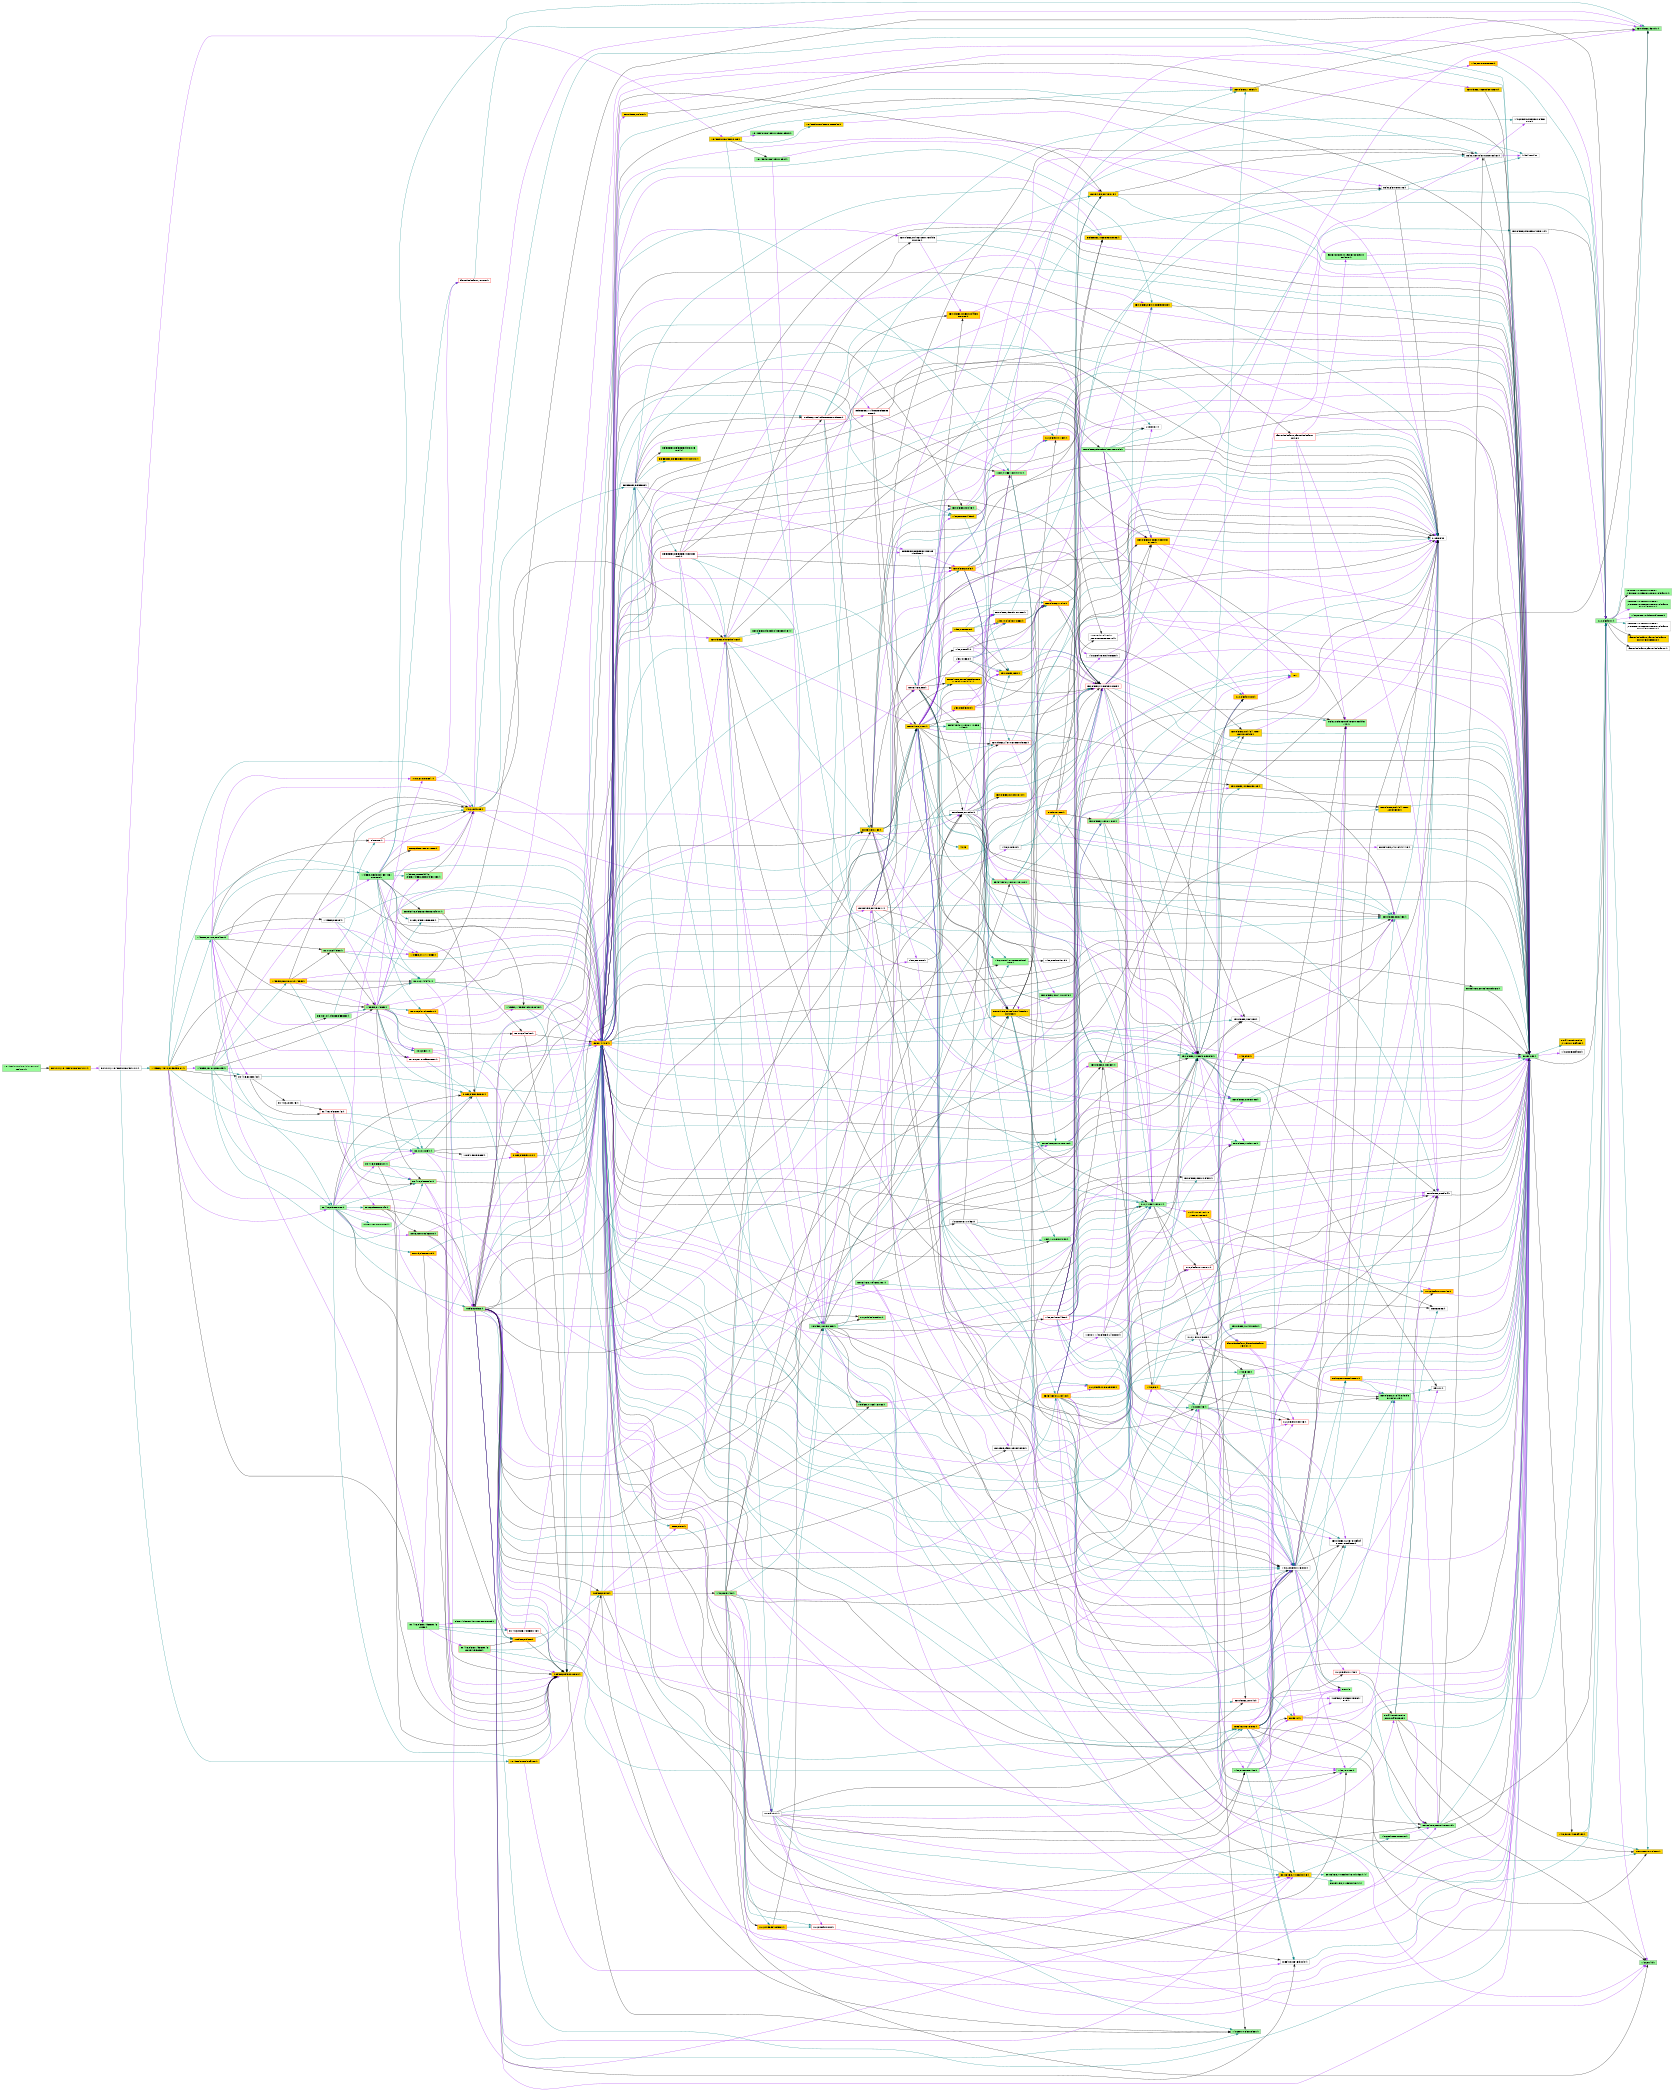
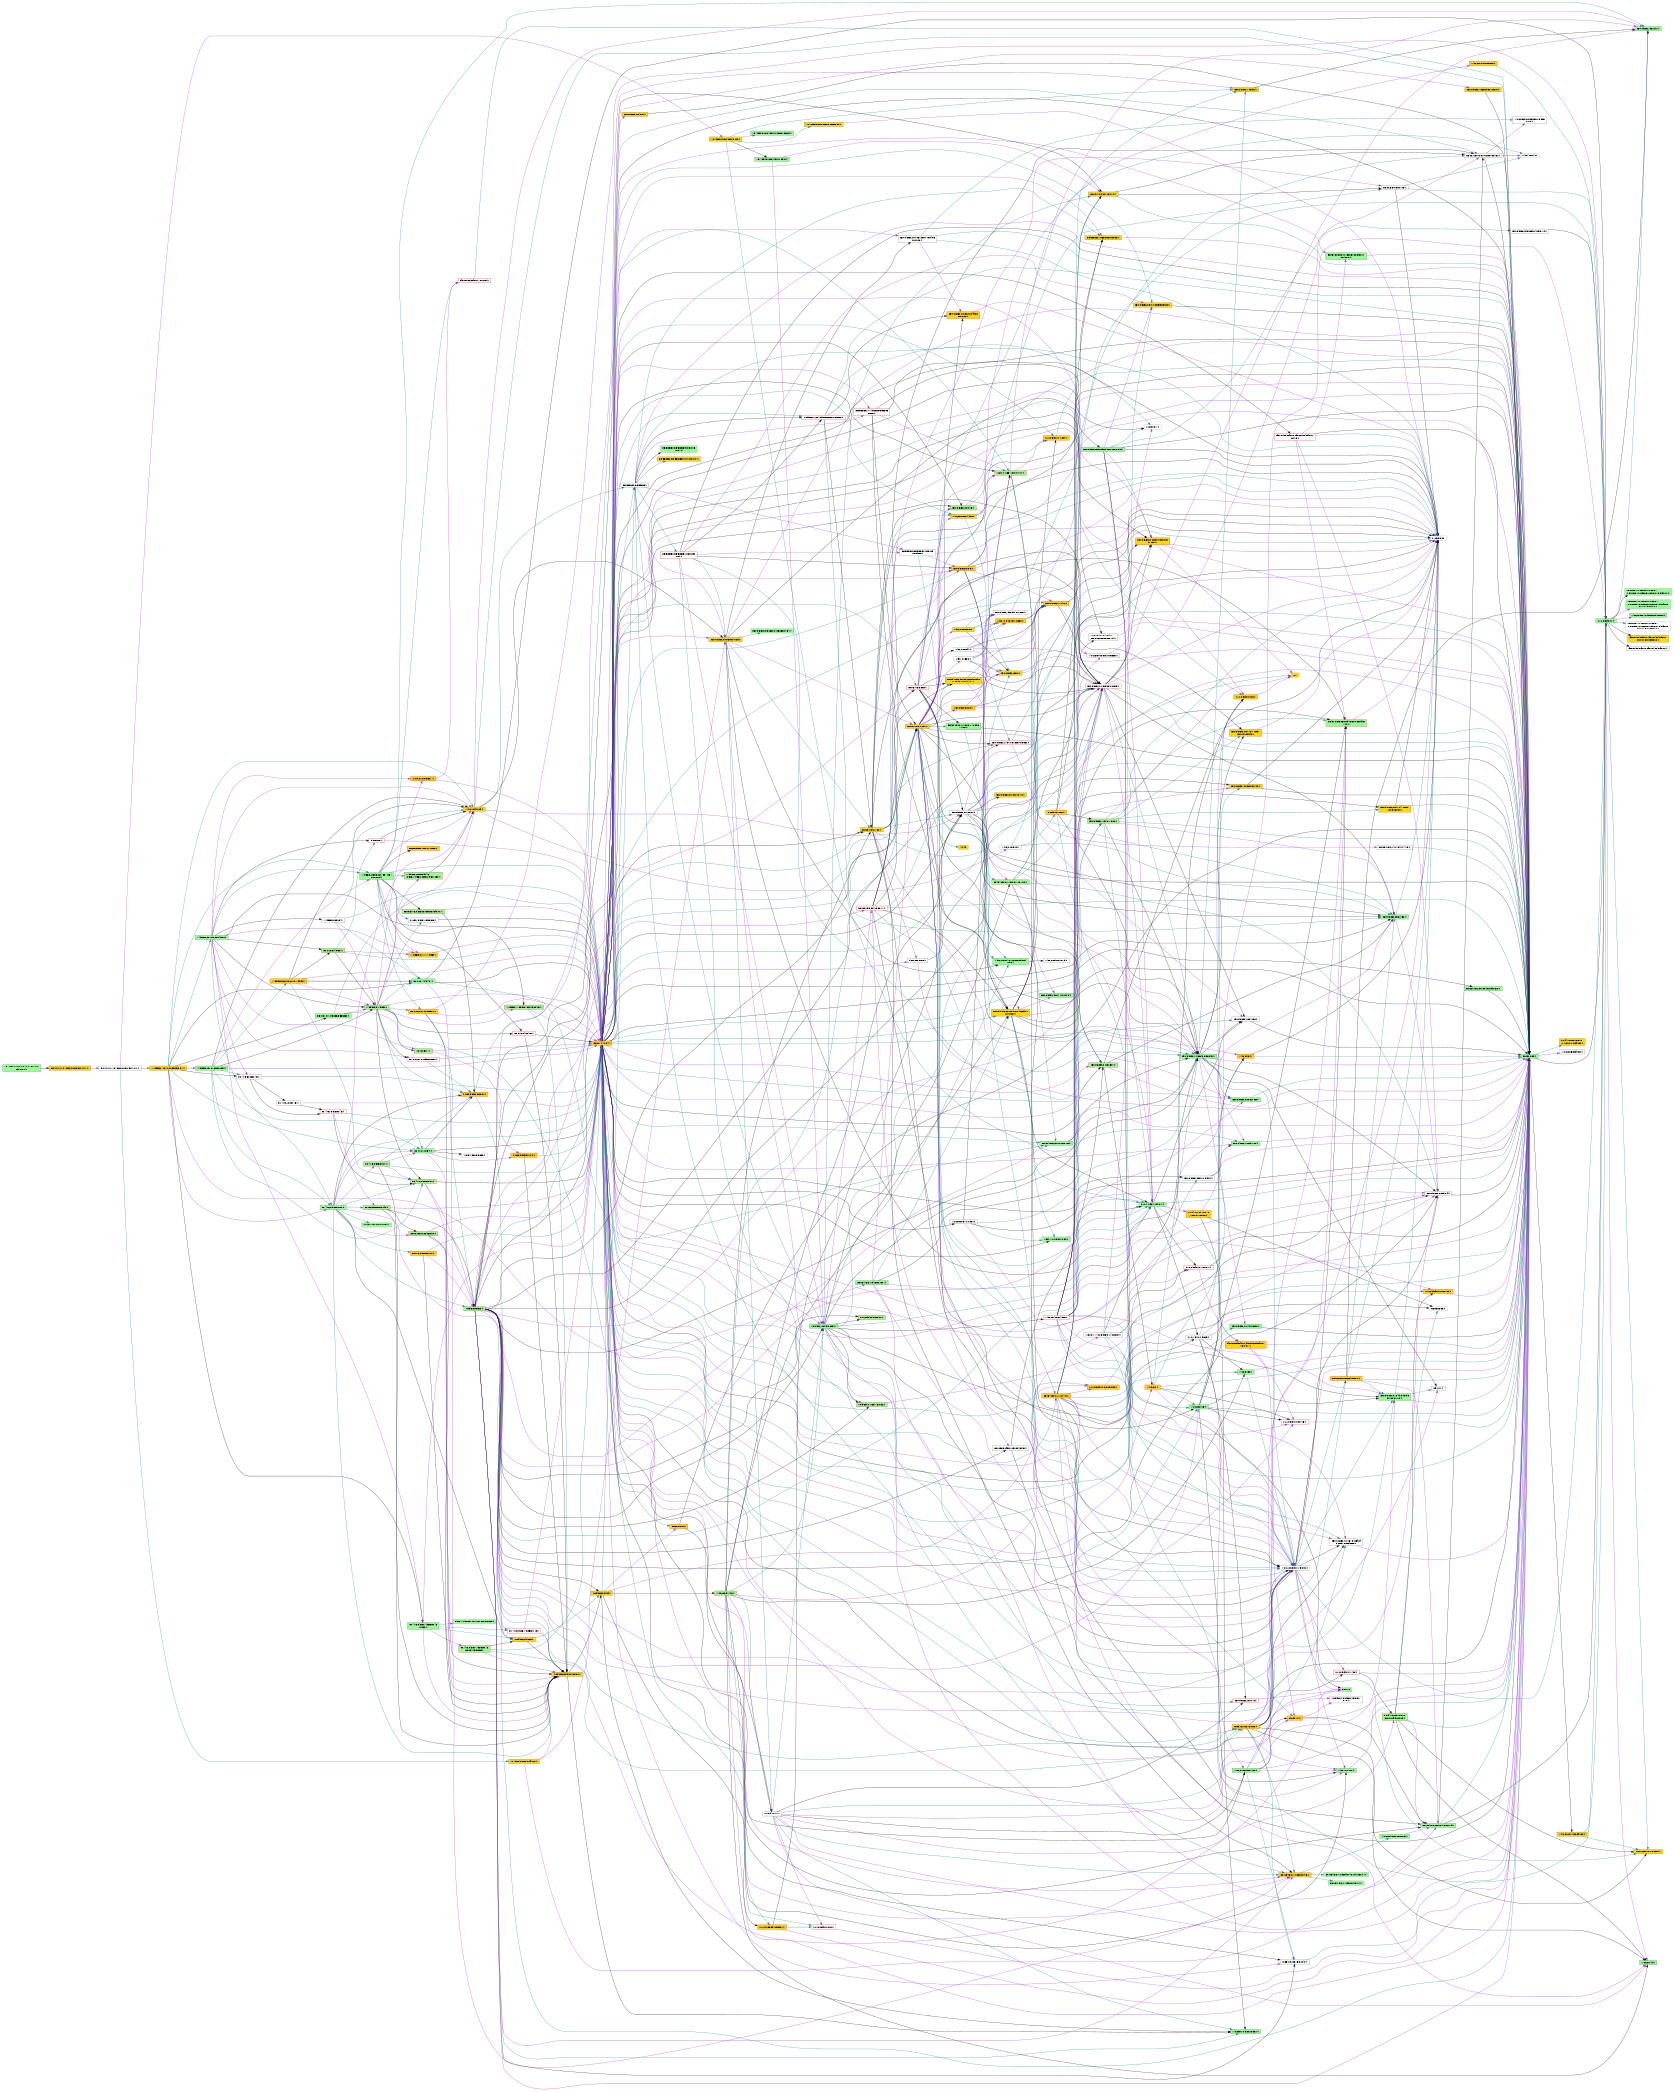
edge "CoreMinimal.h" -> "HAL/MemoryBase.h": color teal -> black
